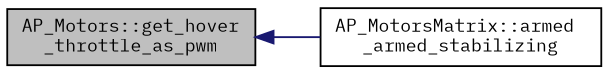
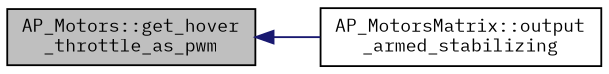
node "AP_MotorsMatrix::armed _armed_stabilizing": label "AP_MotorsMatrix::armed _armed_stabilizing" -> "AP_MotorsMatrix::output _armed_stabilizing"
